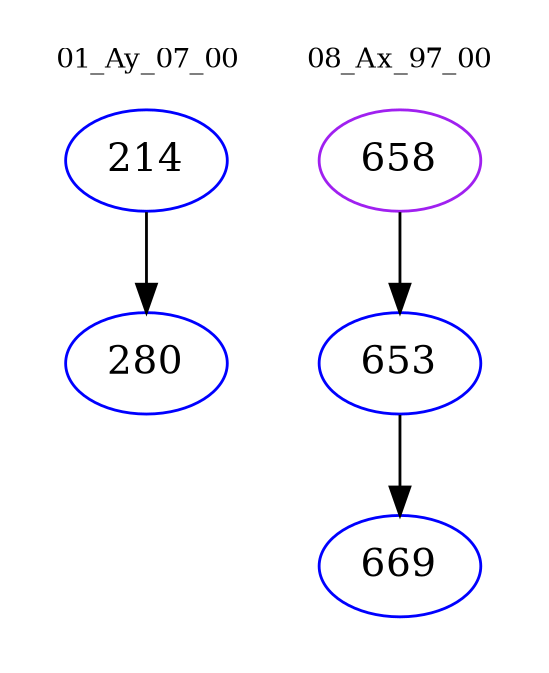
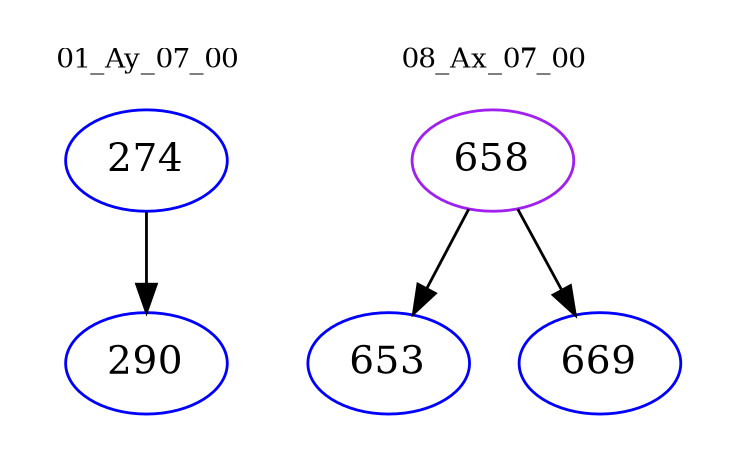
cluster "08_Ax_97_00": label "08_Ax_97_00" -> "08_Ax_07_00"
node "214": label "214" -> "274"
node "280": label "280" -> "290"
edge "653" -> "669": now "658" -> "669"
